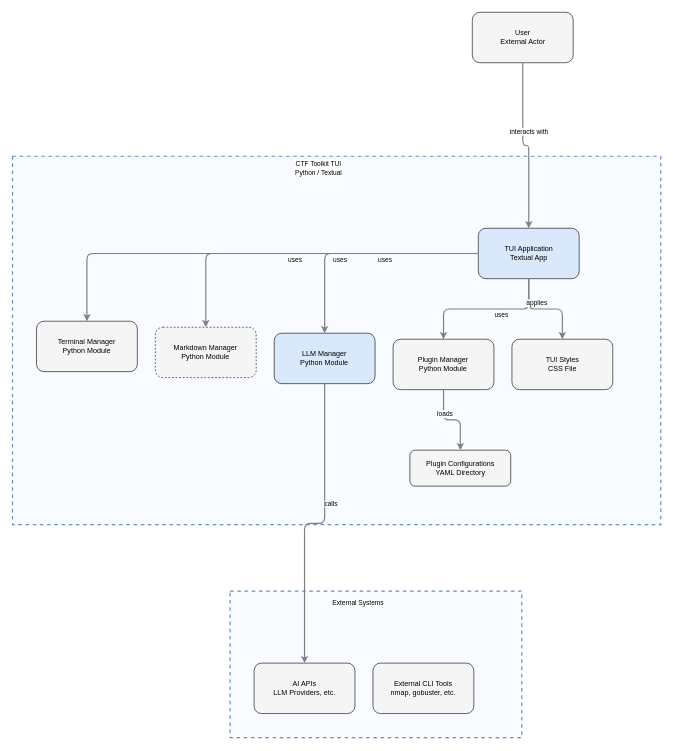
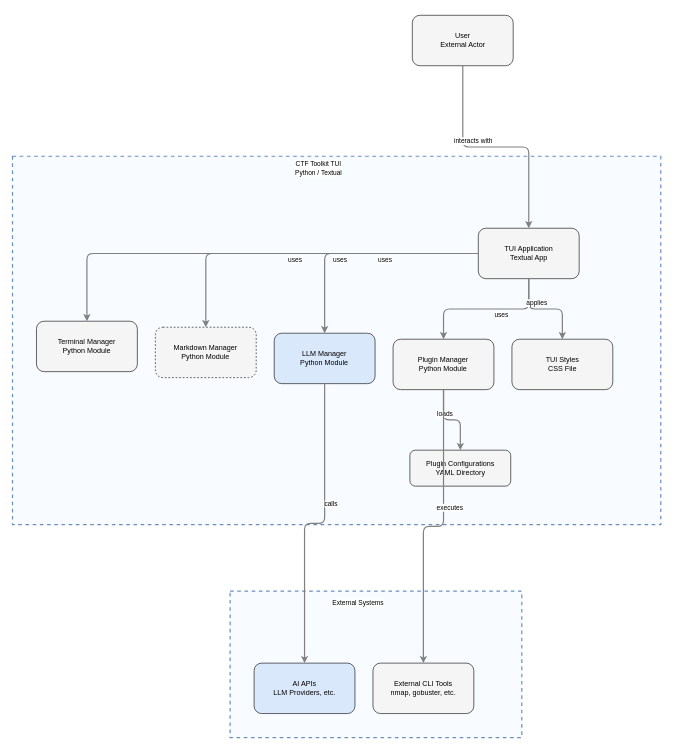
node "User External Actor": moved (523, 38) -> (463, 41)
node "TUI Application Textual App": fillcolor #dae8fc -> #f5f5f5
edge "Plugin Manager Python Module" -> "External CLI Tools nmap, gobuster, etc.": added, label "executes"
node "AI APIs LLM Providers, etc.": fillcolor #f5f5f5 -> #dae8fc
